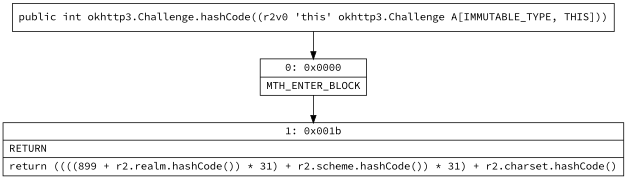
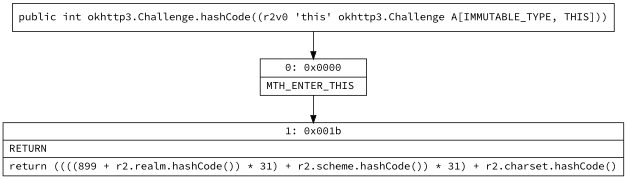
node "0: 0x0000": text "MTH_ENTER_BLOCK" -> "MTH_ENTER_THIS"
